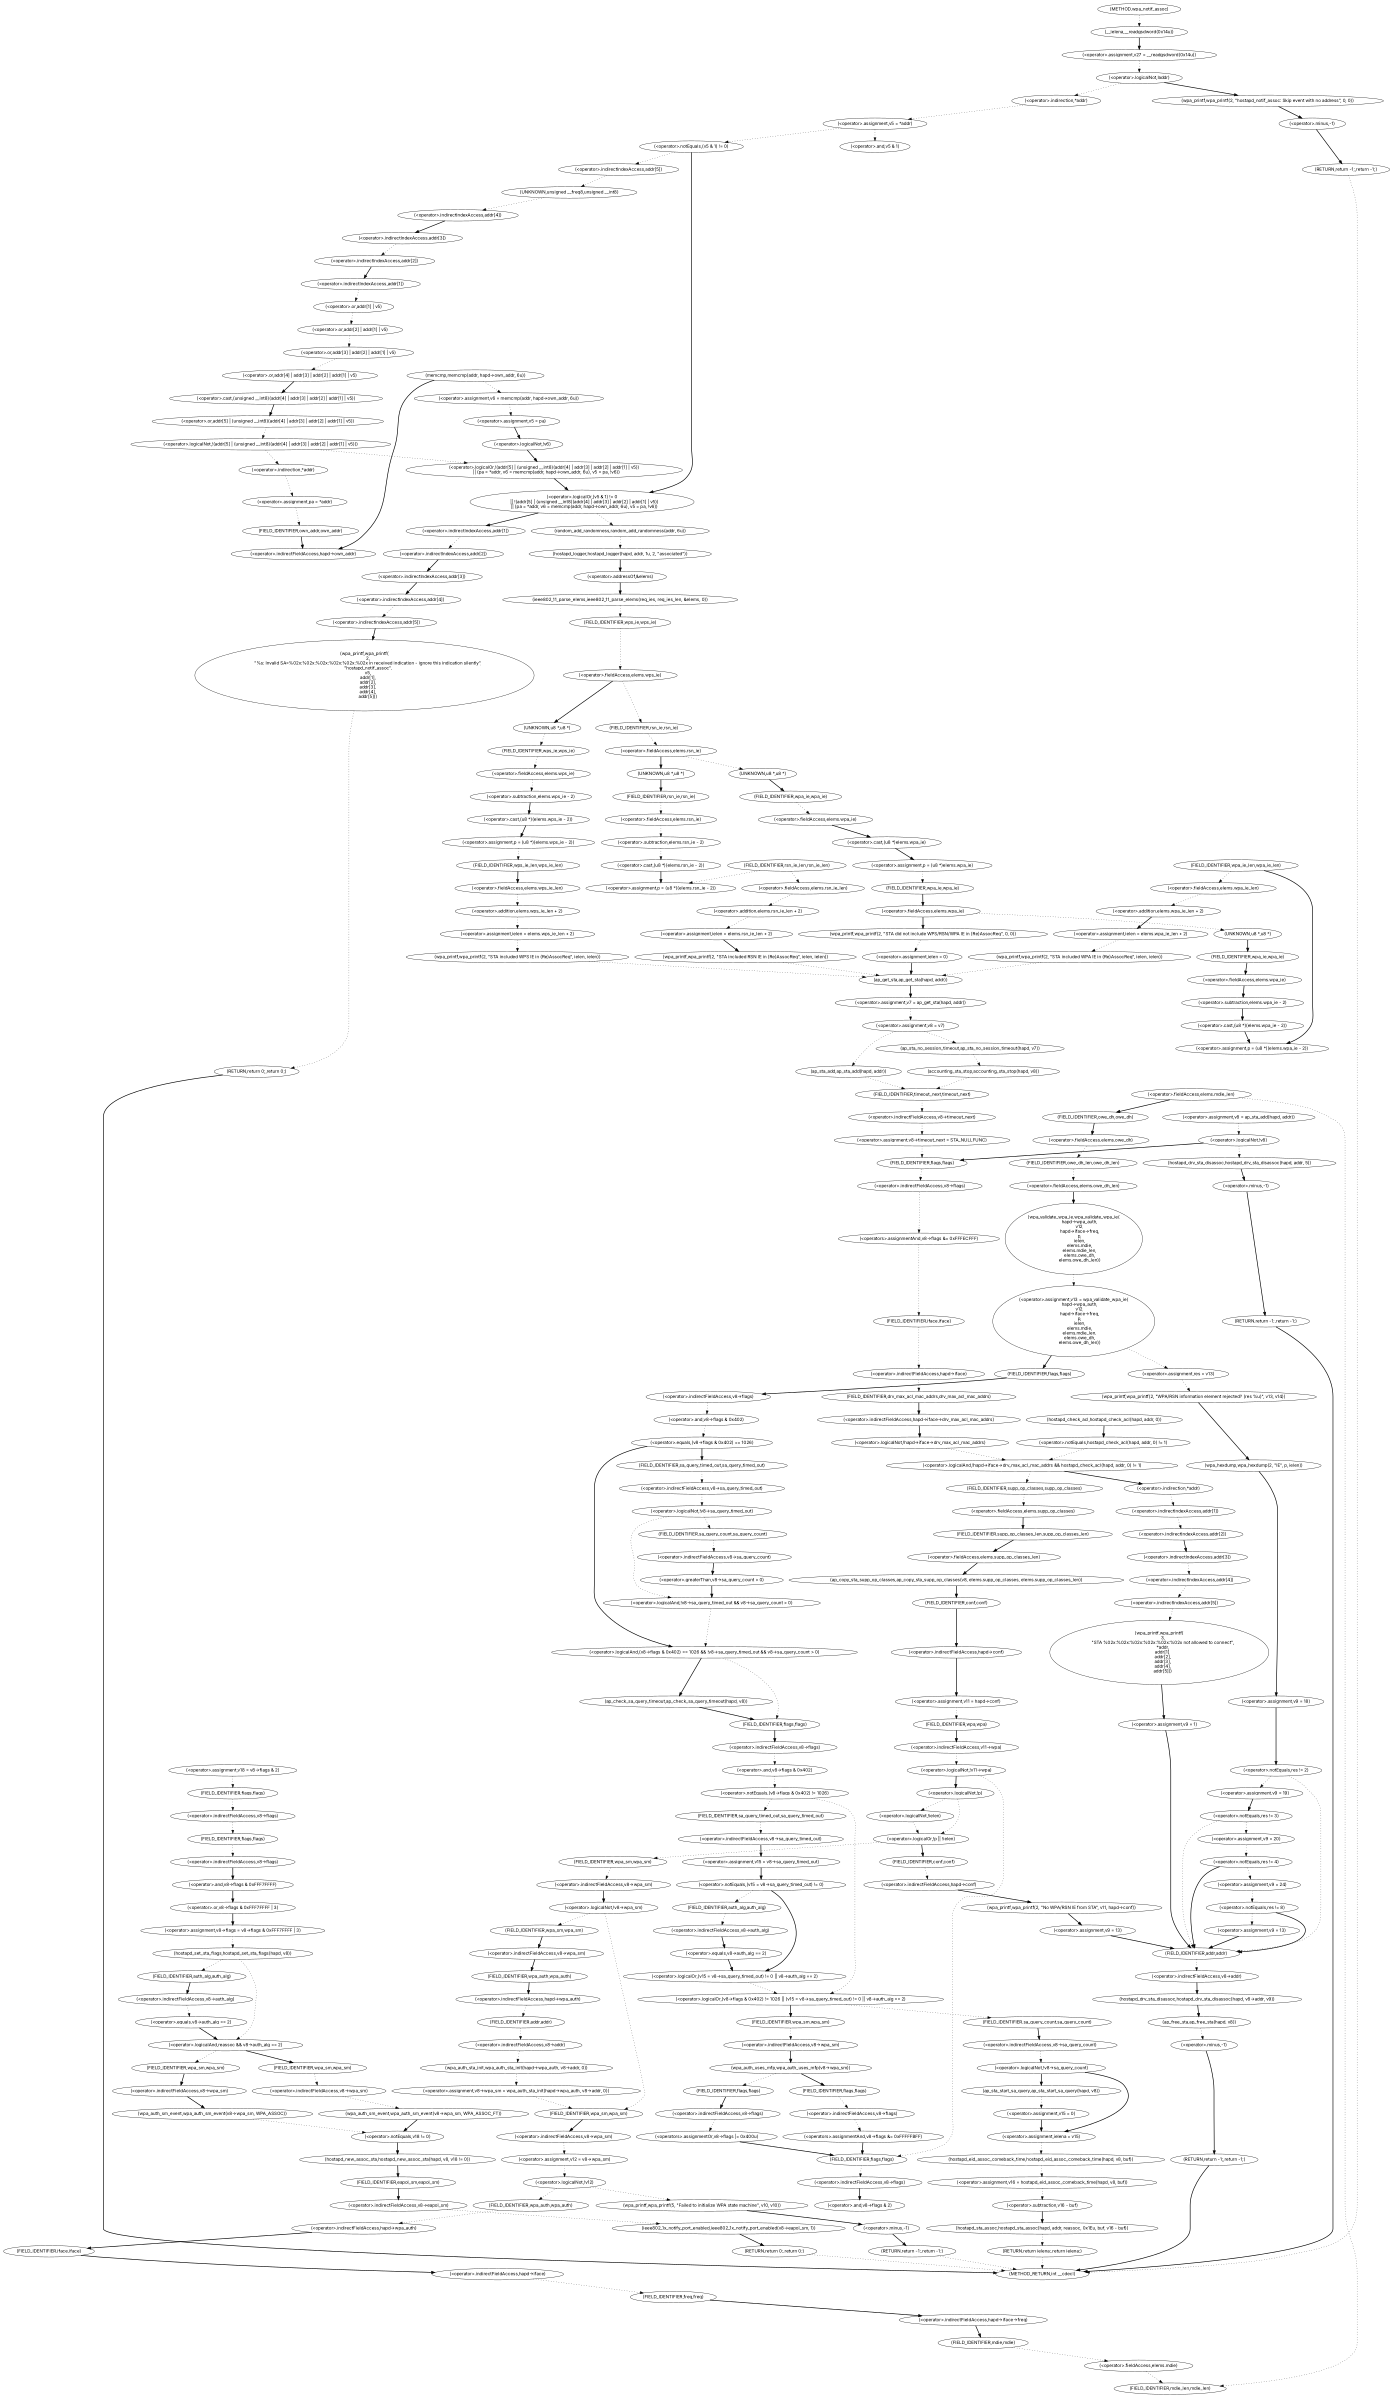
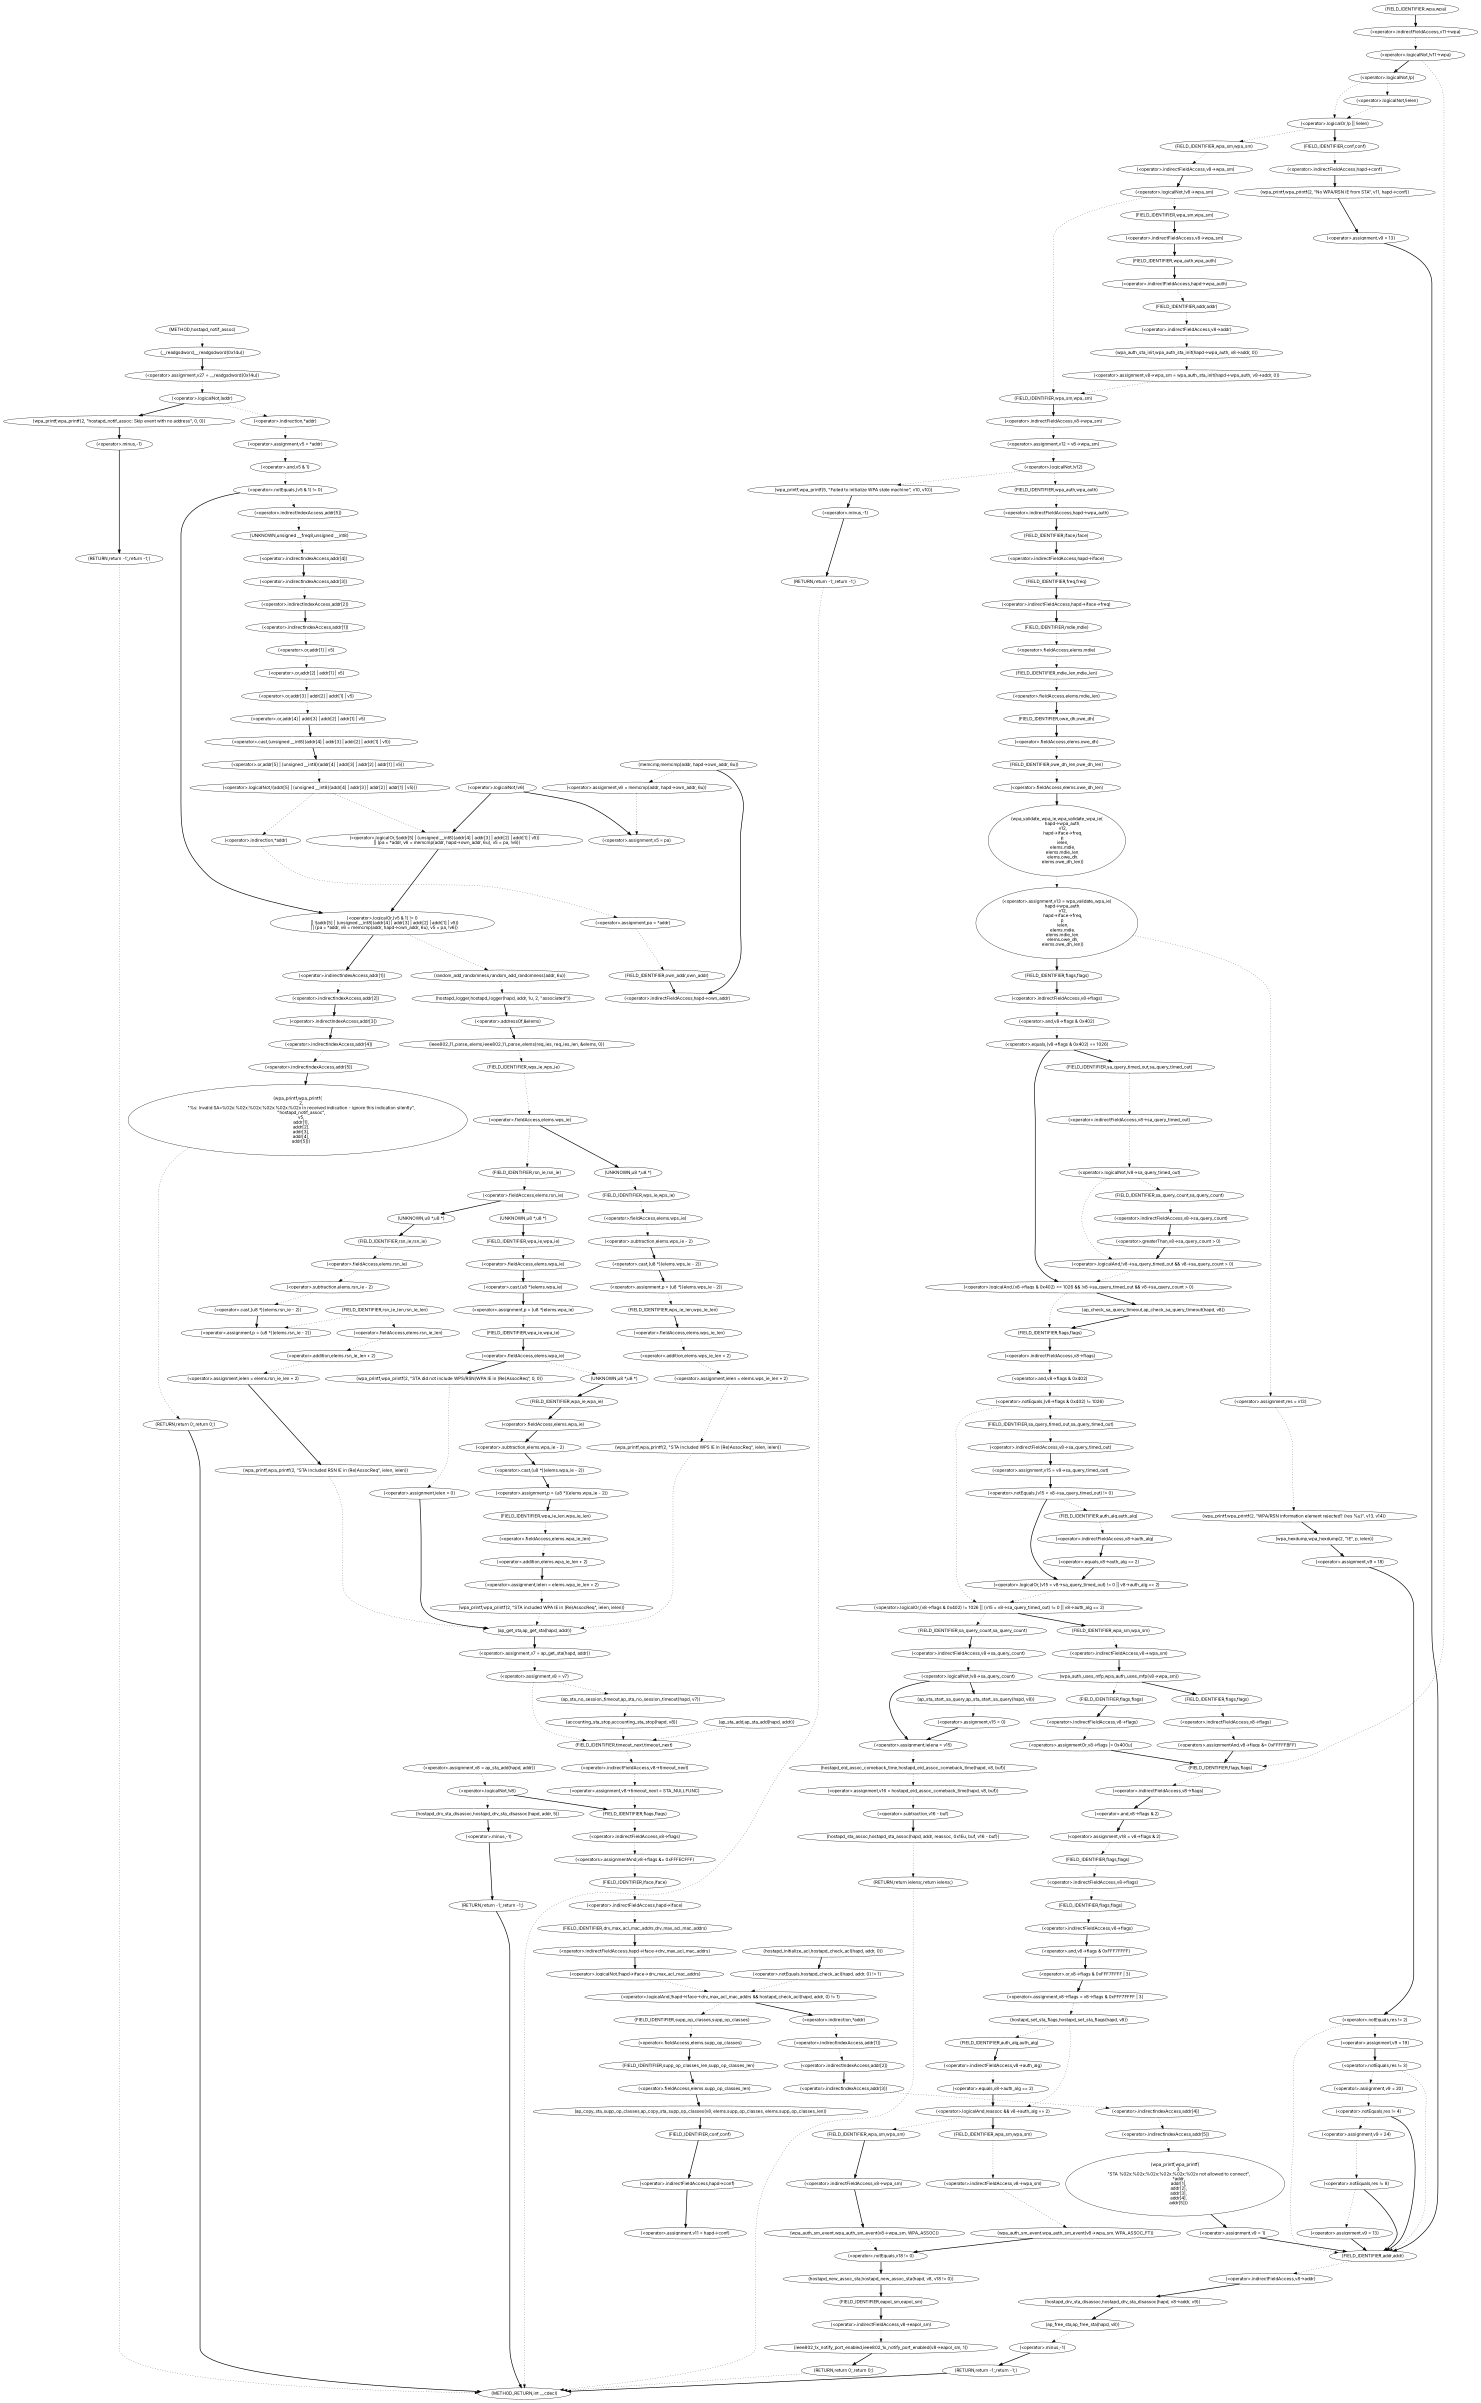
node "(METHOD,wpa_notif_assoc)": label "(METHOD,wpa_notif_assoc)" -> "(METHOD,hostapd_notif_assoc)"
node "(__ielena,__readgsdword(0x14u))": label "(__ielena,__readgsdword(0x14u))" -> "(__readgsdword,__readgsdword(0x14u))"
edge "(<operator>.assignment,v5 = *addr)" -> "(<operator>.notEquals,(v5 & 1) != 0)": now "(<operator>.and,v5 & 1)" -> "(<operator>.notEquals,(v5 & 1) != 0)"
edge "(<operator>.assignment,v5 = pa)" -> "(<operator>.logicalNot,!v6)": reversed
edge "(FIELD_IDENTIFIER,wpa_ie_len,wpa_ie_len)" -> "(<operator>.assignment,p = (u8 *)(elems.wpa_ie - 2))": reversed
edge "(<operator>.assignment,v8 = v7)" -> "(ap_sta_add,ap_sta_add(hapd, addr))": now "(<operator>.assignment,v8 = v7)" -> "(FIELD_IDENTIFIER,timeout_next,timeout_next)"
node "(hostapd_check_acl,hostapd_check_acl(hapd, addr, 0))": label "(hostapd_check_acl,hostapd_check_acl(hapd, addr, 0))" -> "(hostapd_initialize_acl,hostapd_check_acl(hapd, addr, 0))"
edge "(<operator>.assignment,v11 = hapd->conf)" -> "(FIELD_IDENTIFIER,wpa,wpa)": removed
edge "(<operator>.fieldAccess,elems.mdie_len)" -> "(FIELD_IDENTIFIER,mdie_len,mdie_len)": reversed
edge "(<operator>.and,v8->flags & 2)" -> "(<operator>.assignment,v18 = v8->flags & 2)": added
